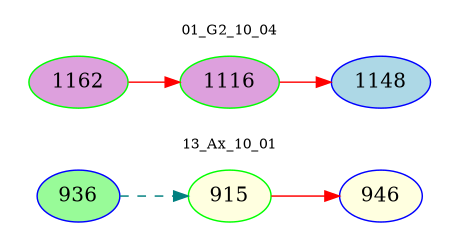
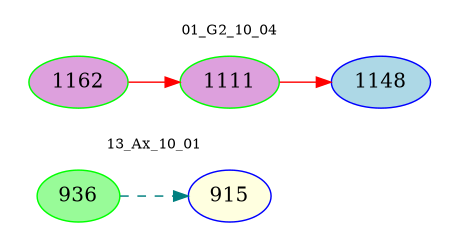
node "1116": label "1116" -> "1111"
node "936": color blue -> green
node "915": color green -> blue
node "946": removed
